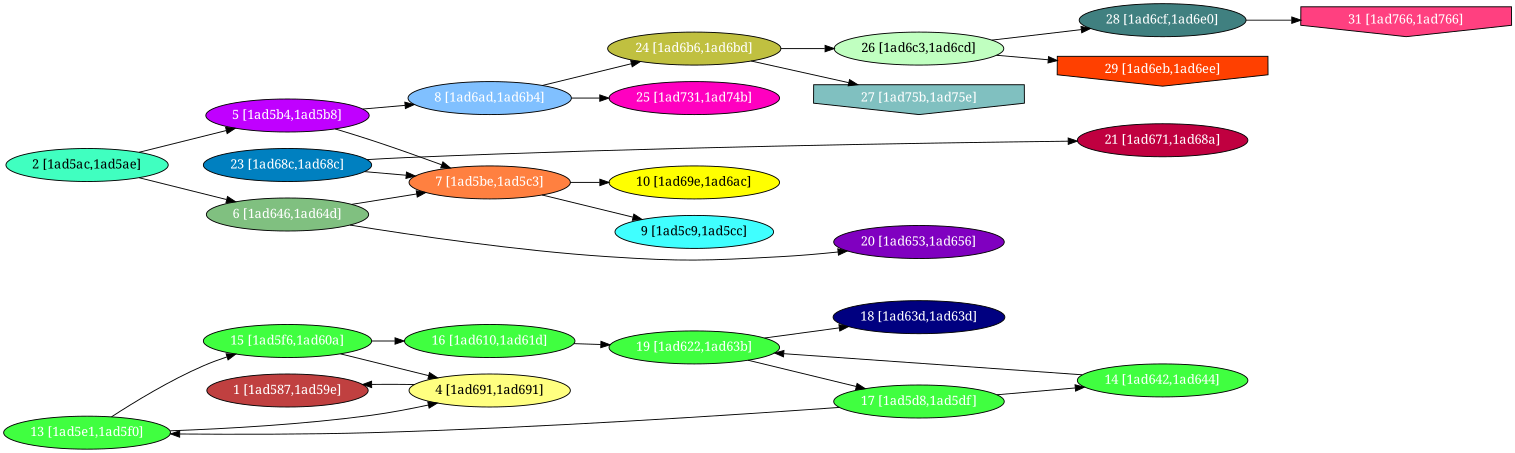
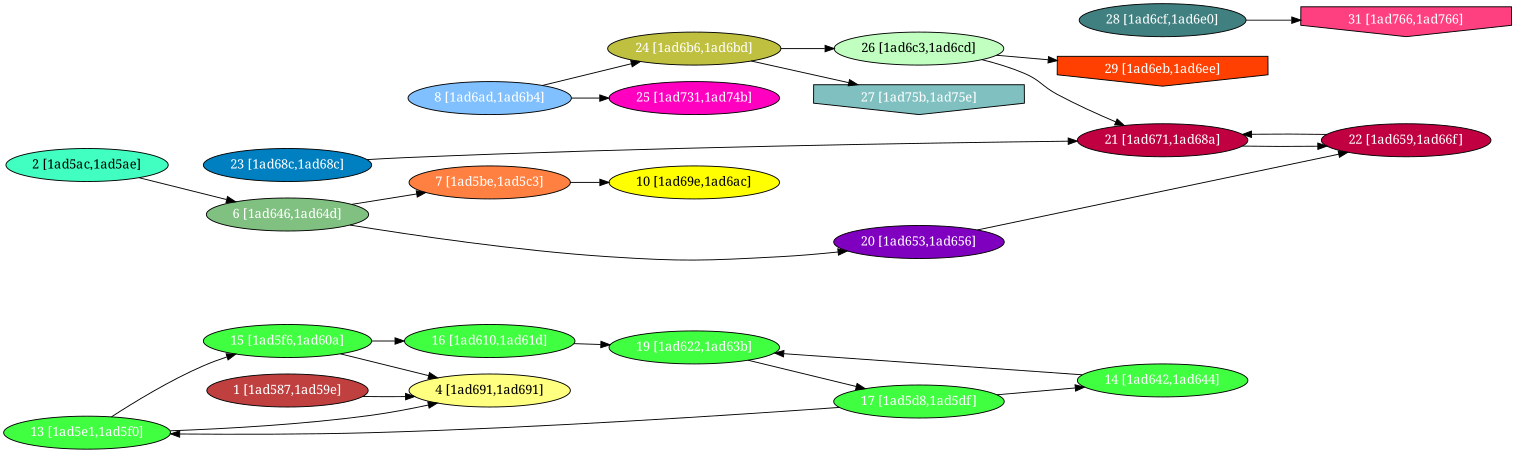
edge "26 [1ad6c3,1ad6cd]" -> "28 [1ad6cf,1ad6e0]": now "26 [1ad6c3,1ad6cd]" -> "21 [1ad671,1ad68a]"
node "5 [1ad5b4,1ad5b8]": removed
node "22 [1ad659,1ad66f]": added
edge "23 [1ad68c,1ad68c]" -> "7 [1ad5be,1ad5c3]": removed
node "9 [1ad5c9,1ad5cc]": removed
node "18 [1ad63d,1ad63d]": removed
edge "4 [1ad691,1ad691]" -> "1 [1ad587,1ad59e]": reversed
